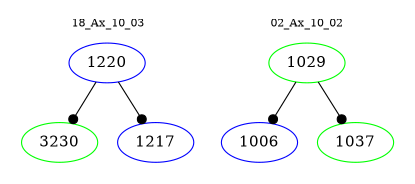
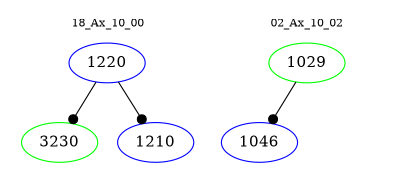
cluster "18_Ax_10_03": label "18_Ax_10_03" -> "18_Ax_10_00"
node "1217": label "1217" -> "1210"
node "1006": label "1006" -> "1046"
node "1037": removed
